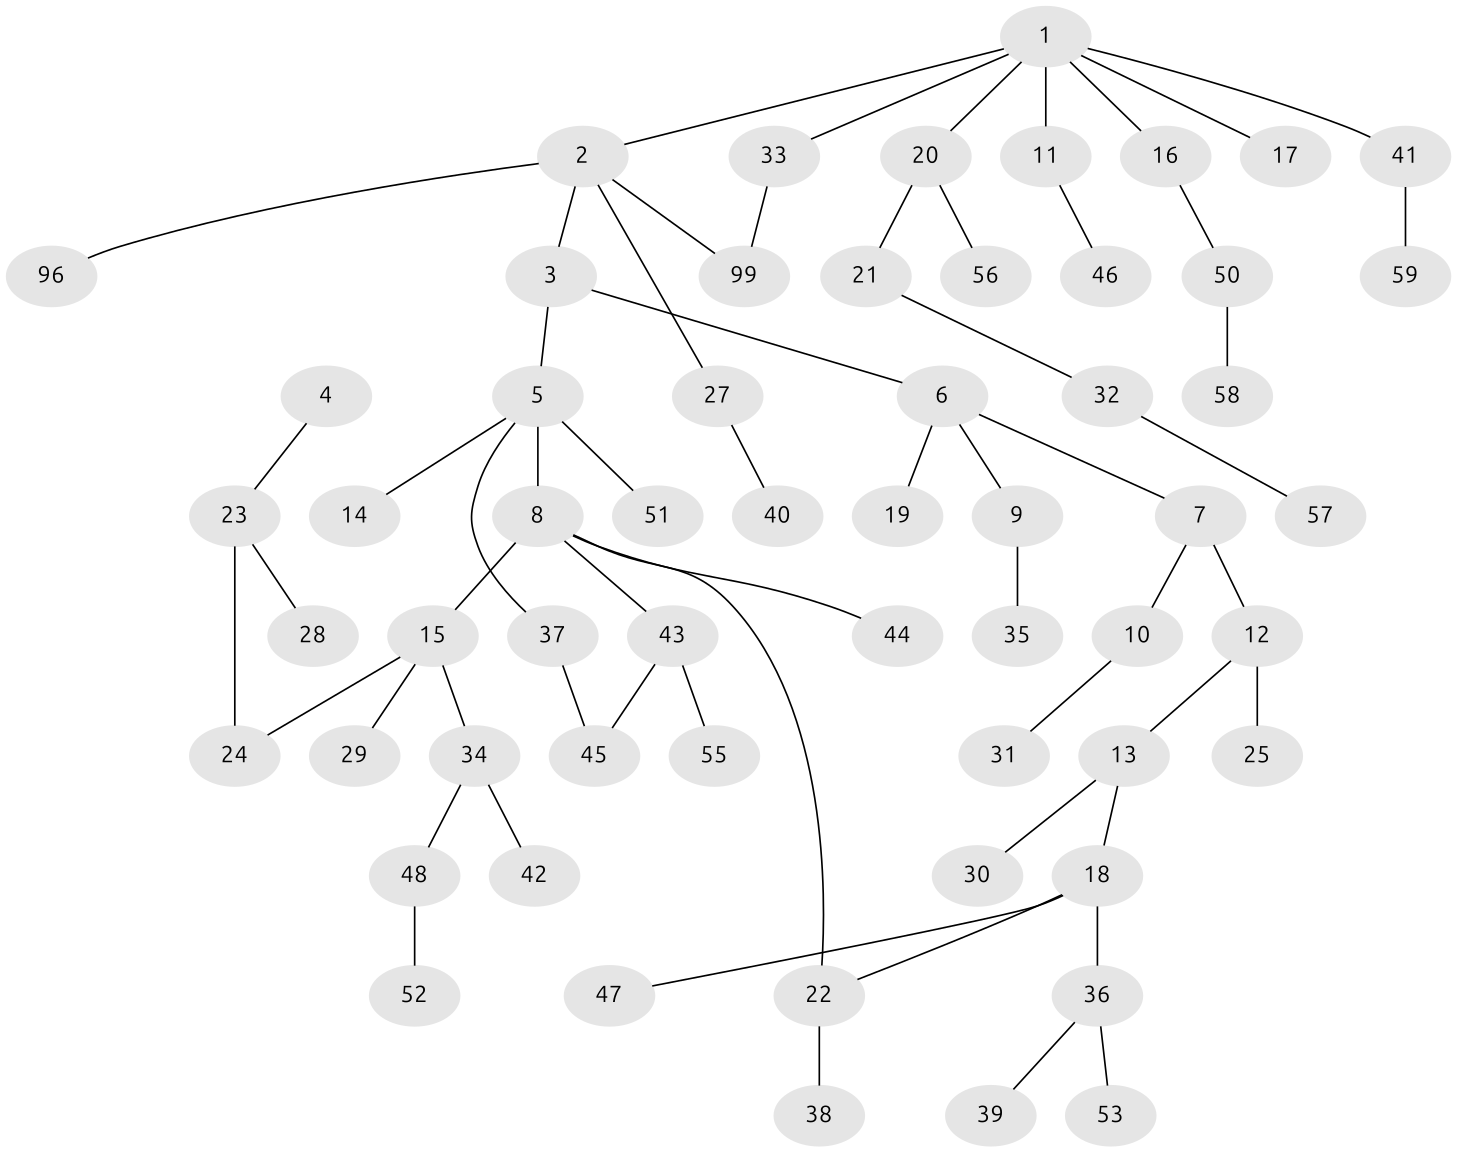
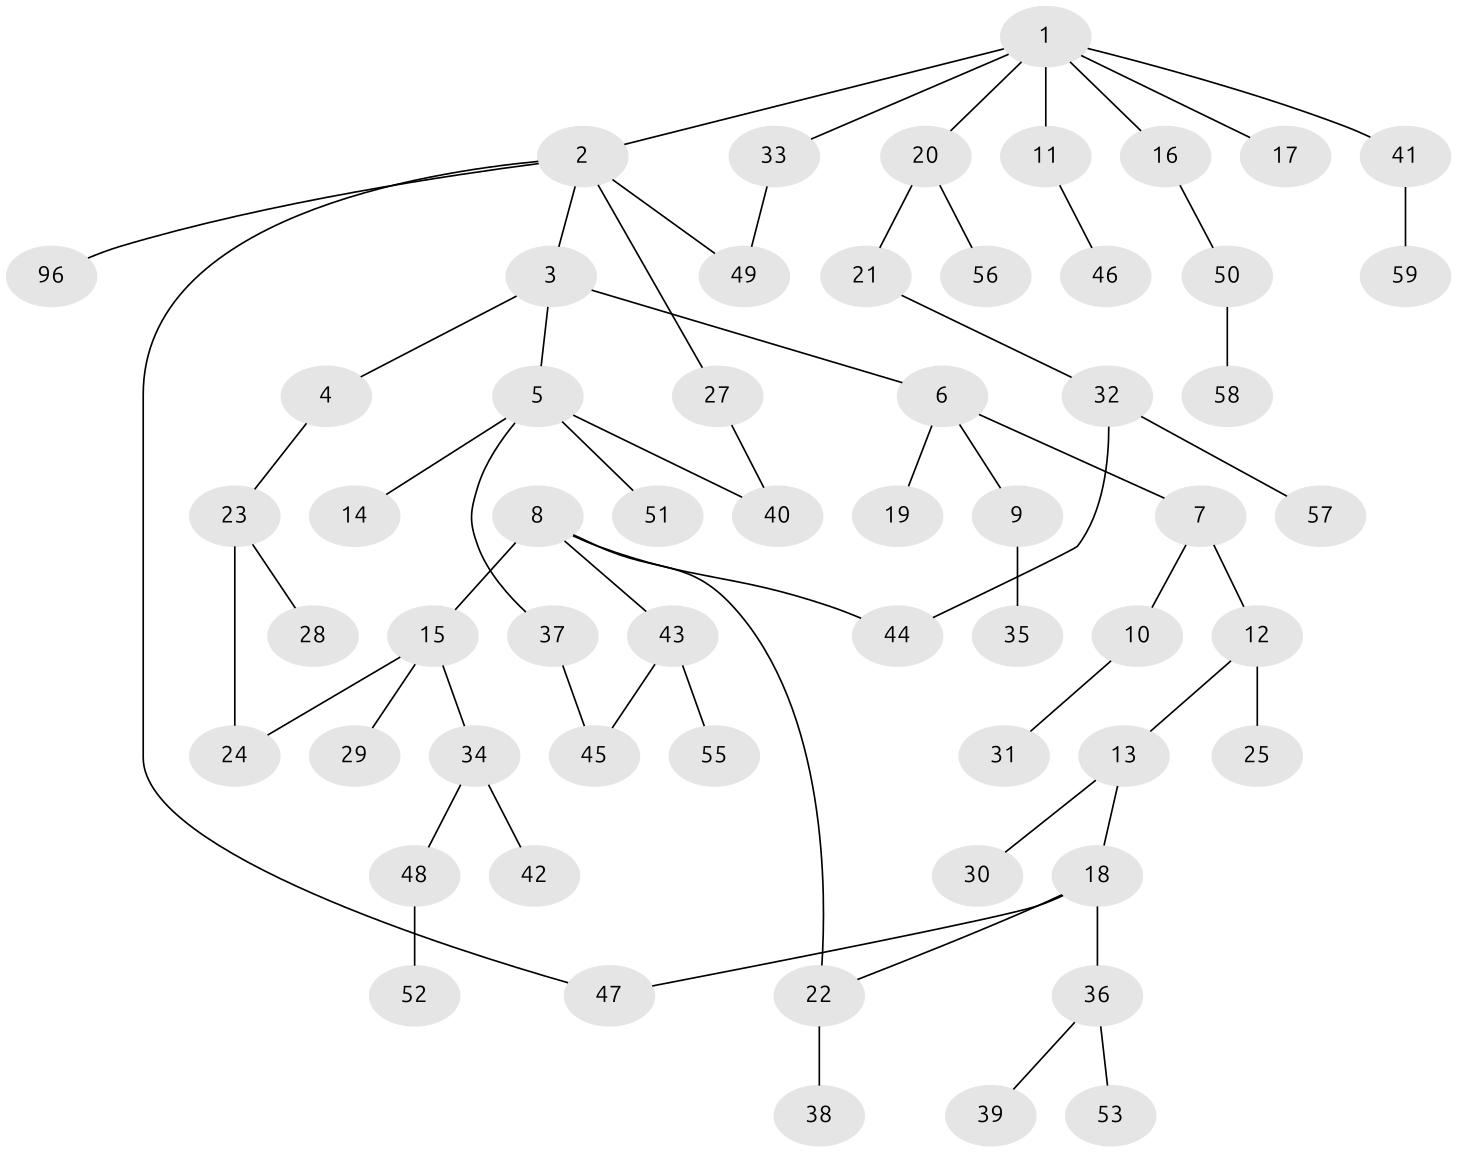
node "99": label "99" -> "49"
edge "3" -- "4": added
edge "5" -- "8": now "5" -- "40"
edge "32" -- "44": added
edge "2" -- "47": added
